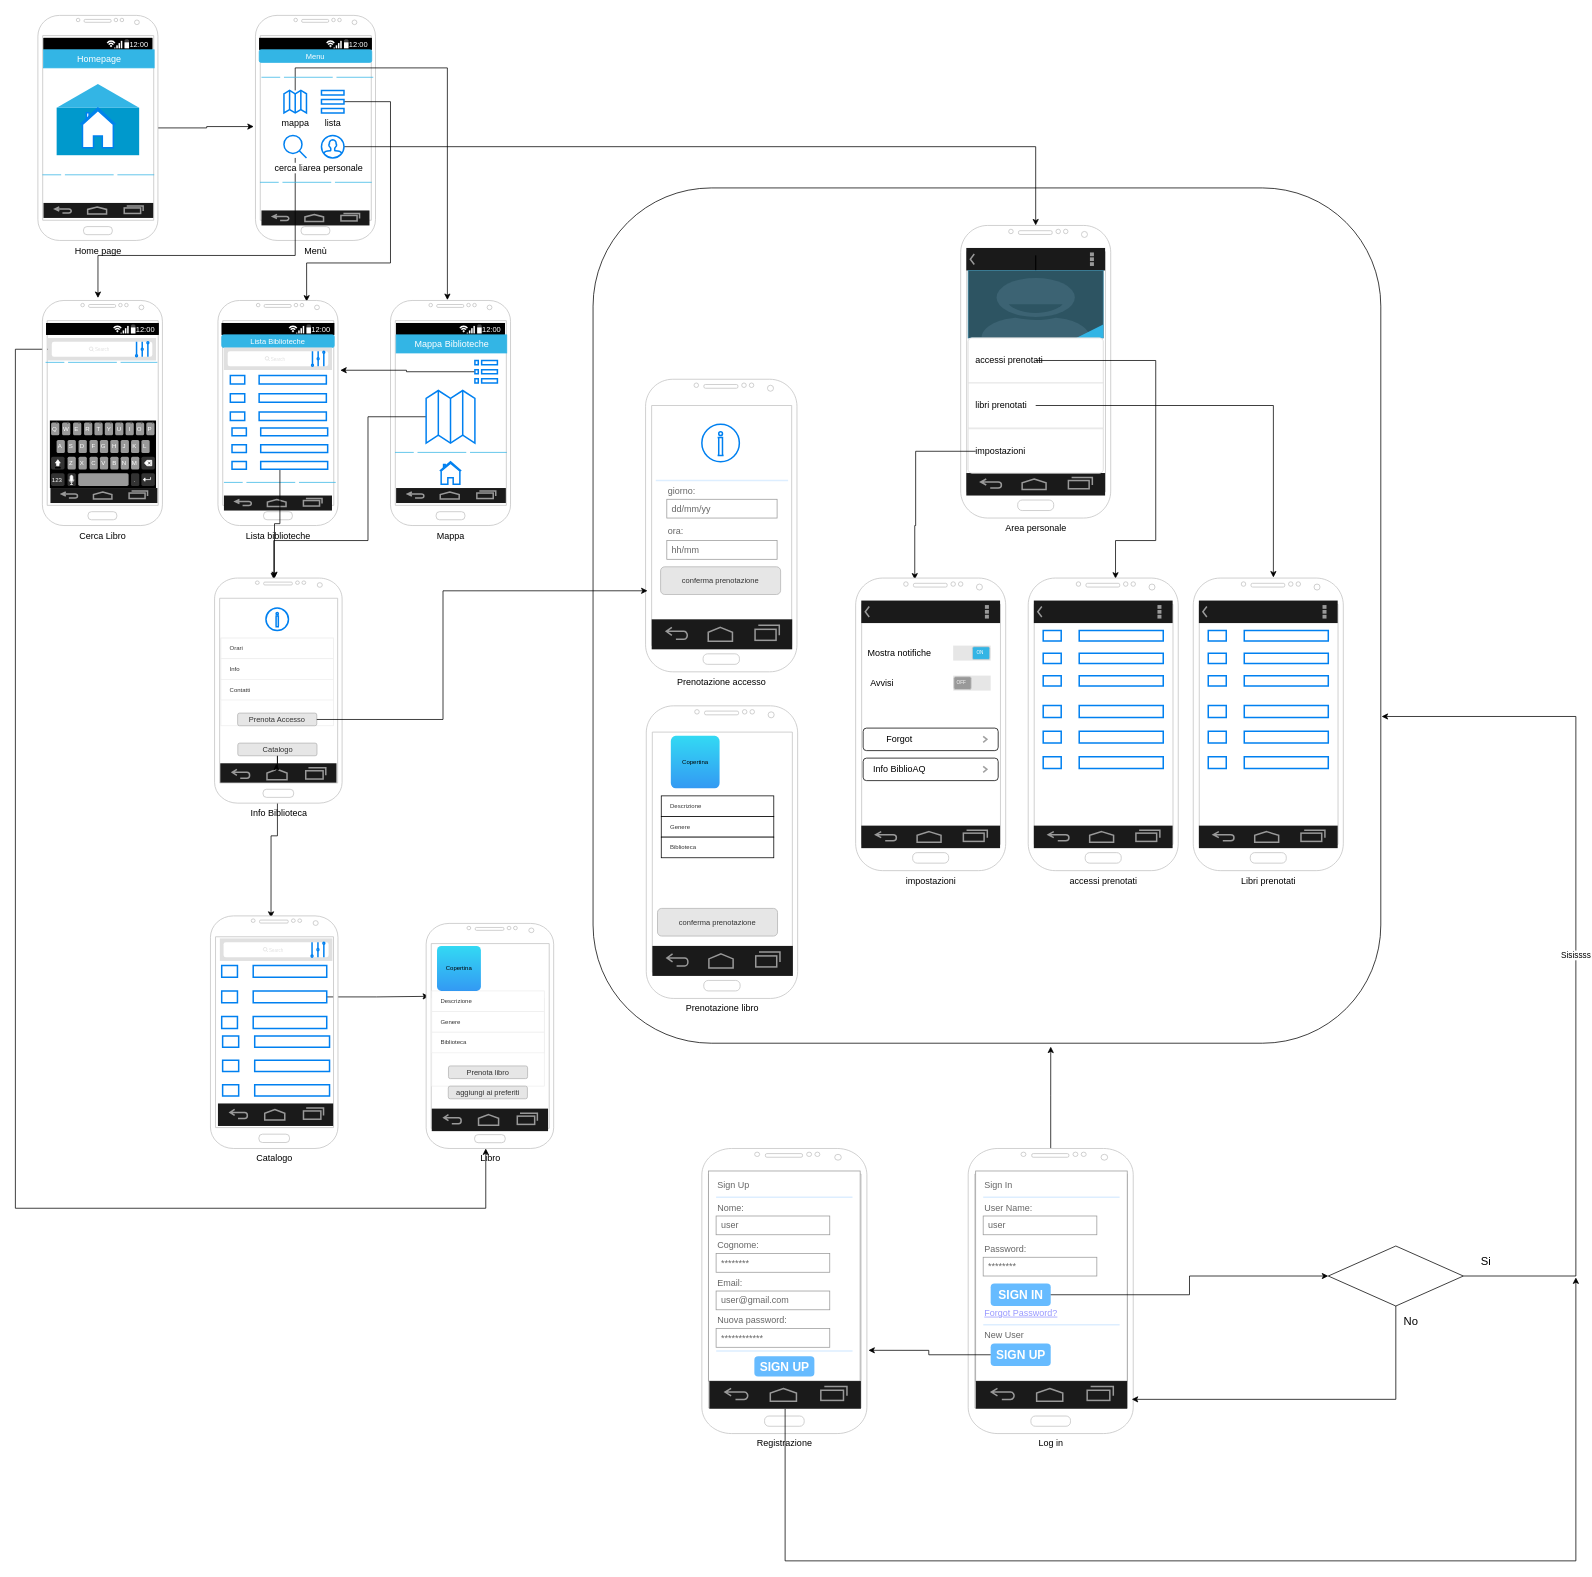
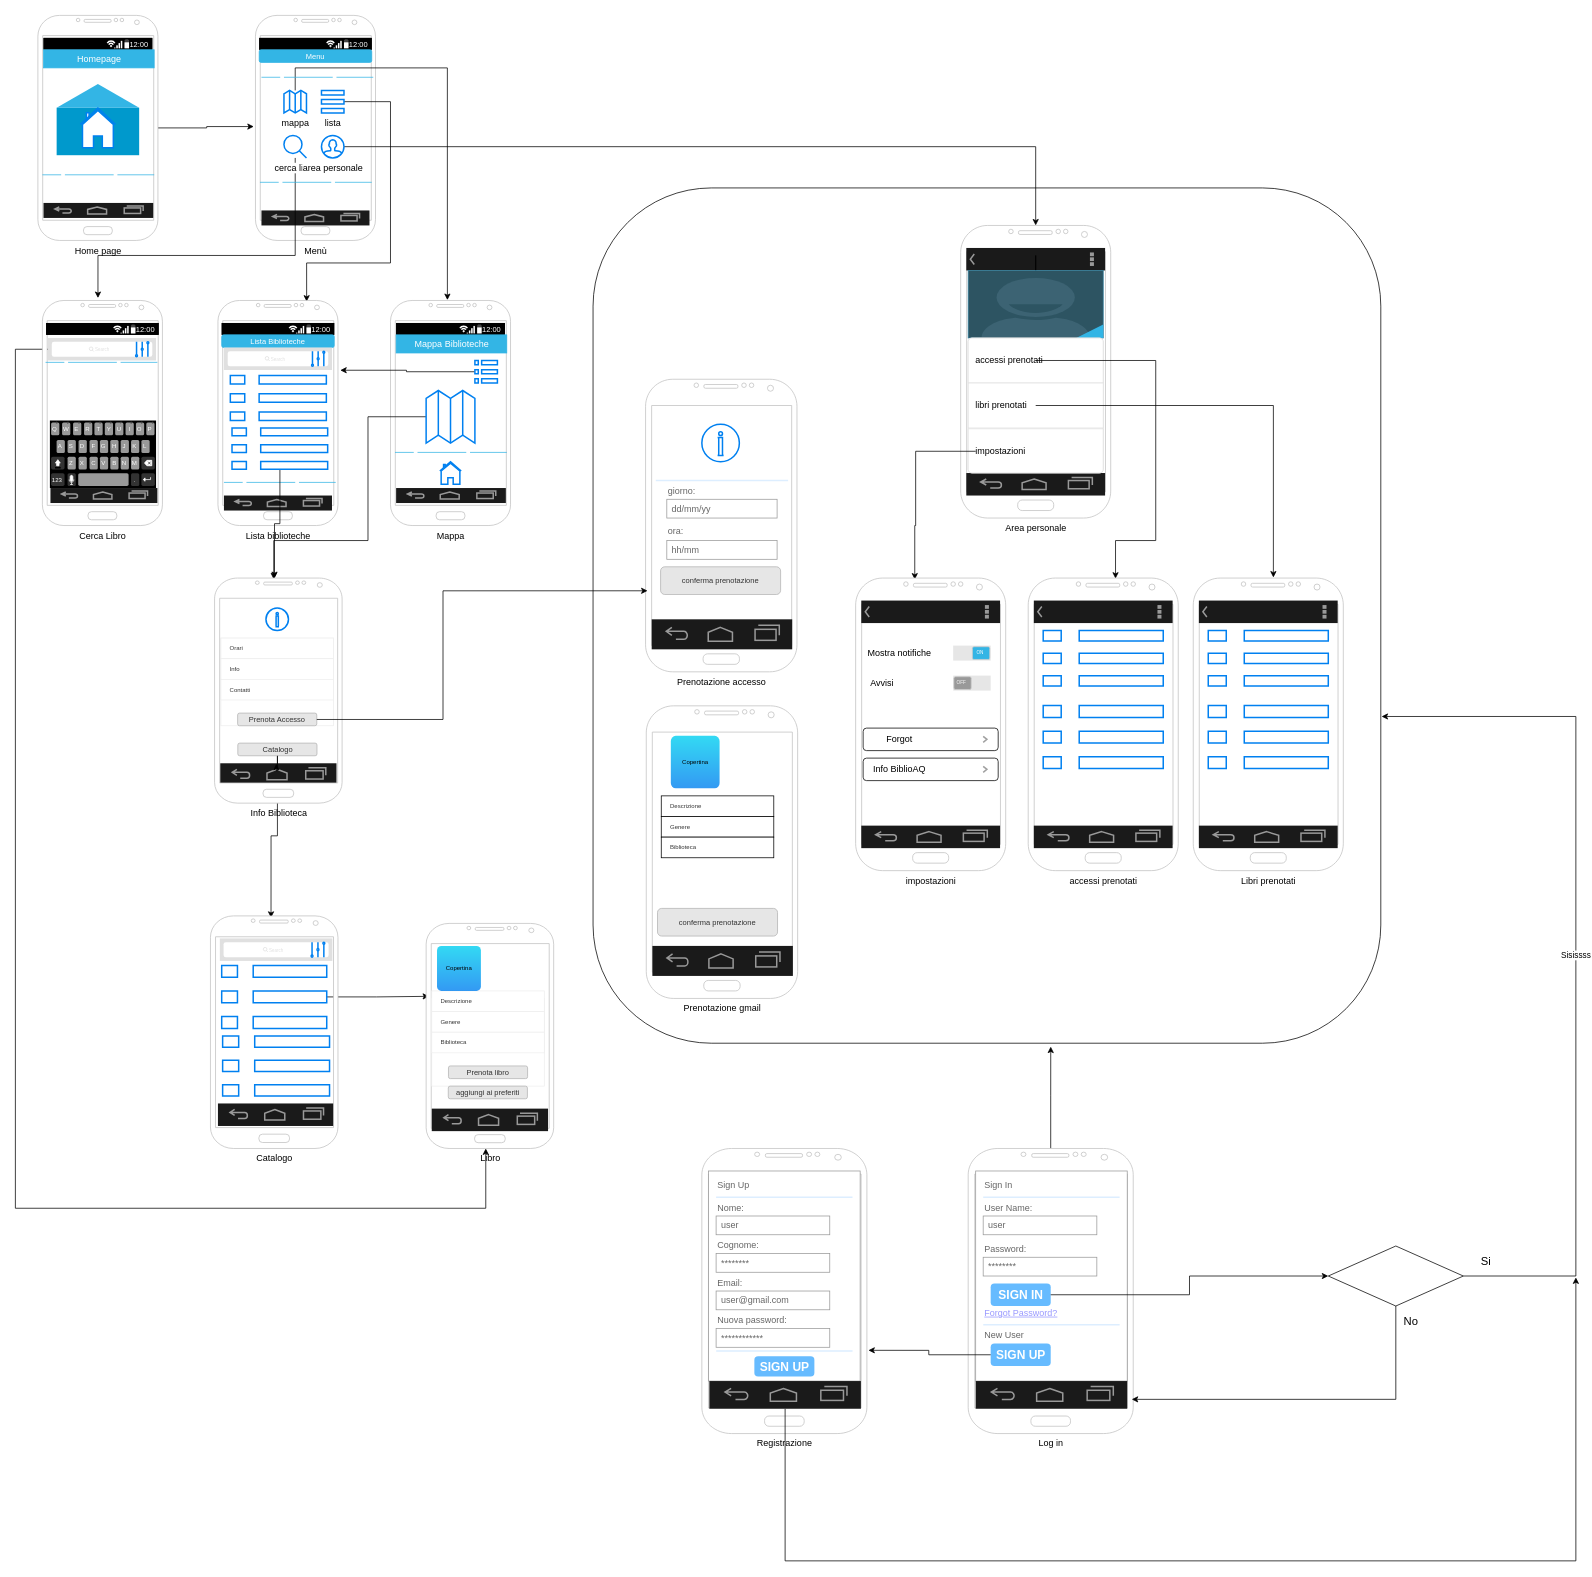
node "Prenotazione libro": label "Prenotazione libro" -> "Prenotazione gmail"
